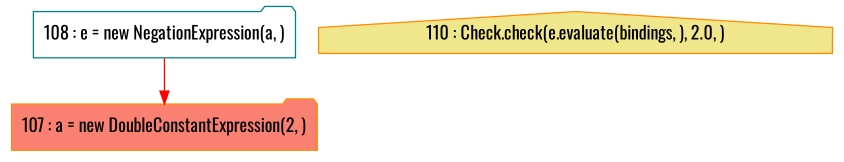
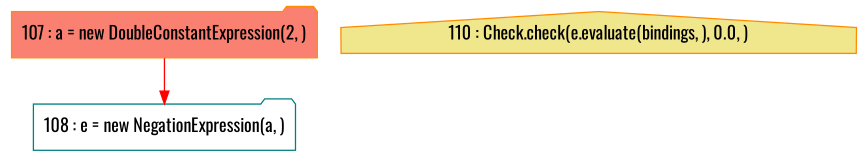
node "110 : Check.check(e.evaluate(bindings, ), 2.0, )": label "110 : Check.check(e.evaluate(bindings, ), 2.0, )" -> "110 : Check.check(e.evaluate(bindings, ), 0.0, )"
edge "108 : e = new NegationExpression(a, )" -> "107 : a = new DoubleConstantExpression(2, )": reversed
